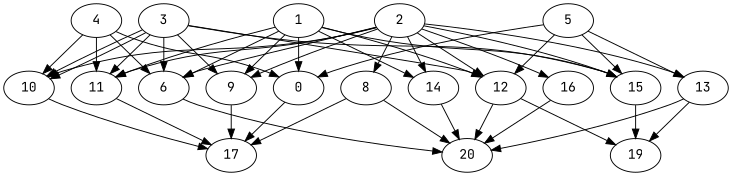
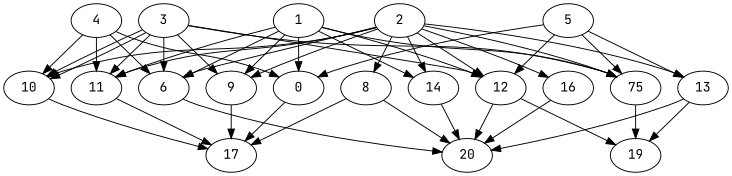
node "15": label "15" -> "75"
